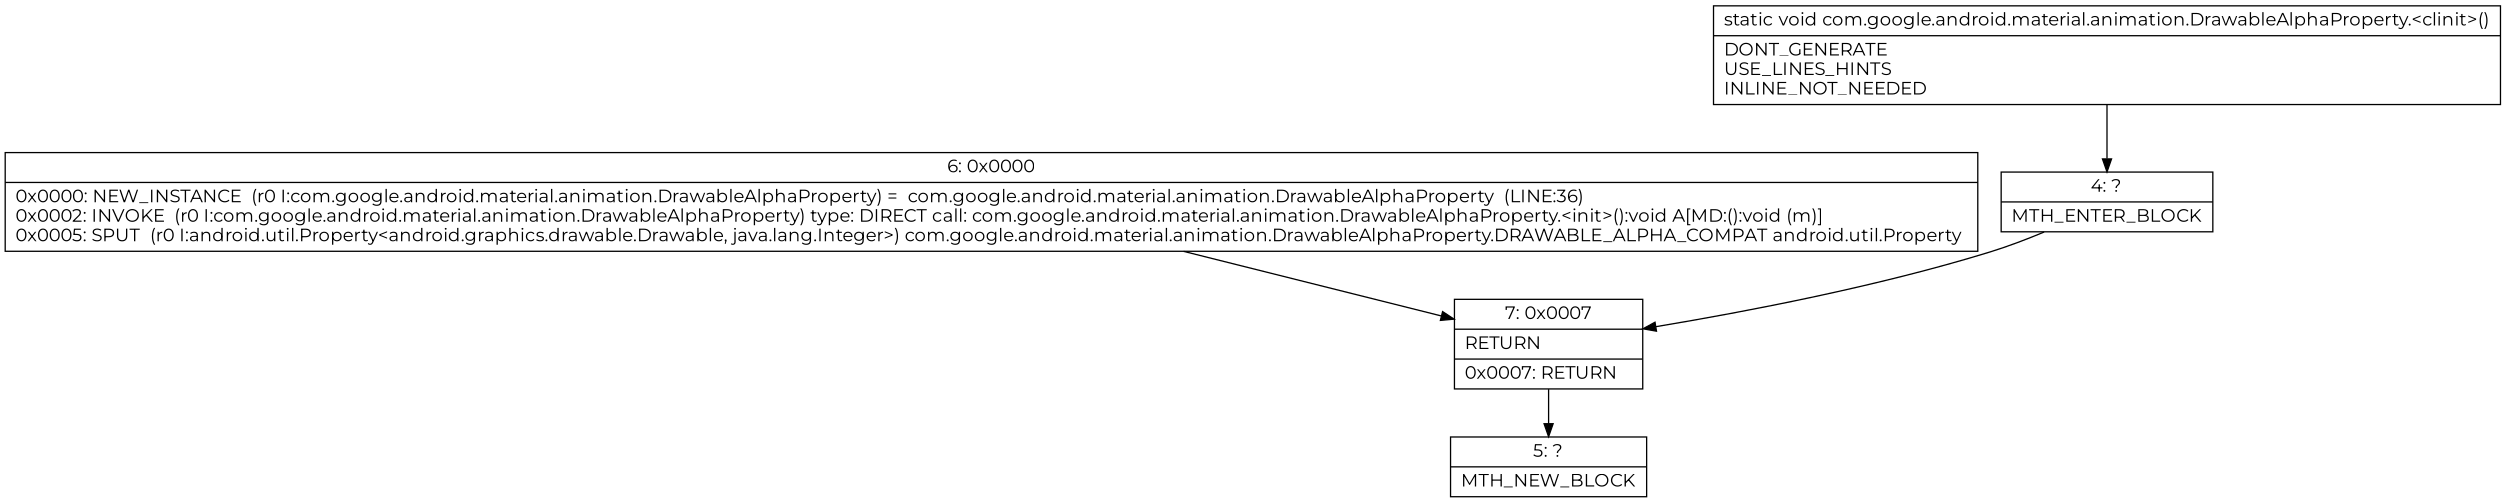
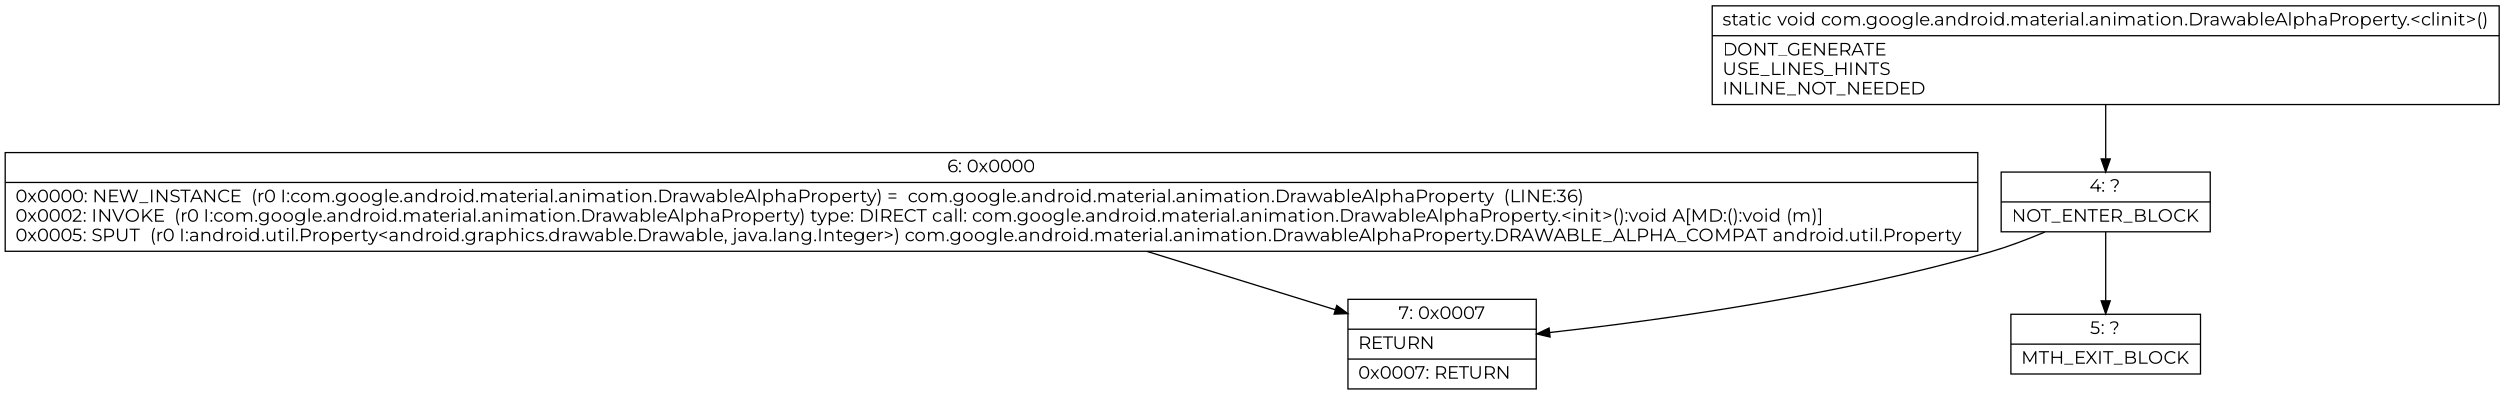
node "4: ?": text "MTH_ENTER_BLOCK" -> "NOT_ENTER_BLOCK"
edge "7: 0x0007" -> "5: ?": now "4: ?" -> "5: ?"
node "5: ?": text "MTH_NEW_BLOCK" -> "MTH_EXIT_BLOCK"
